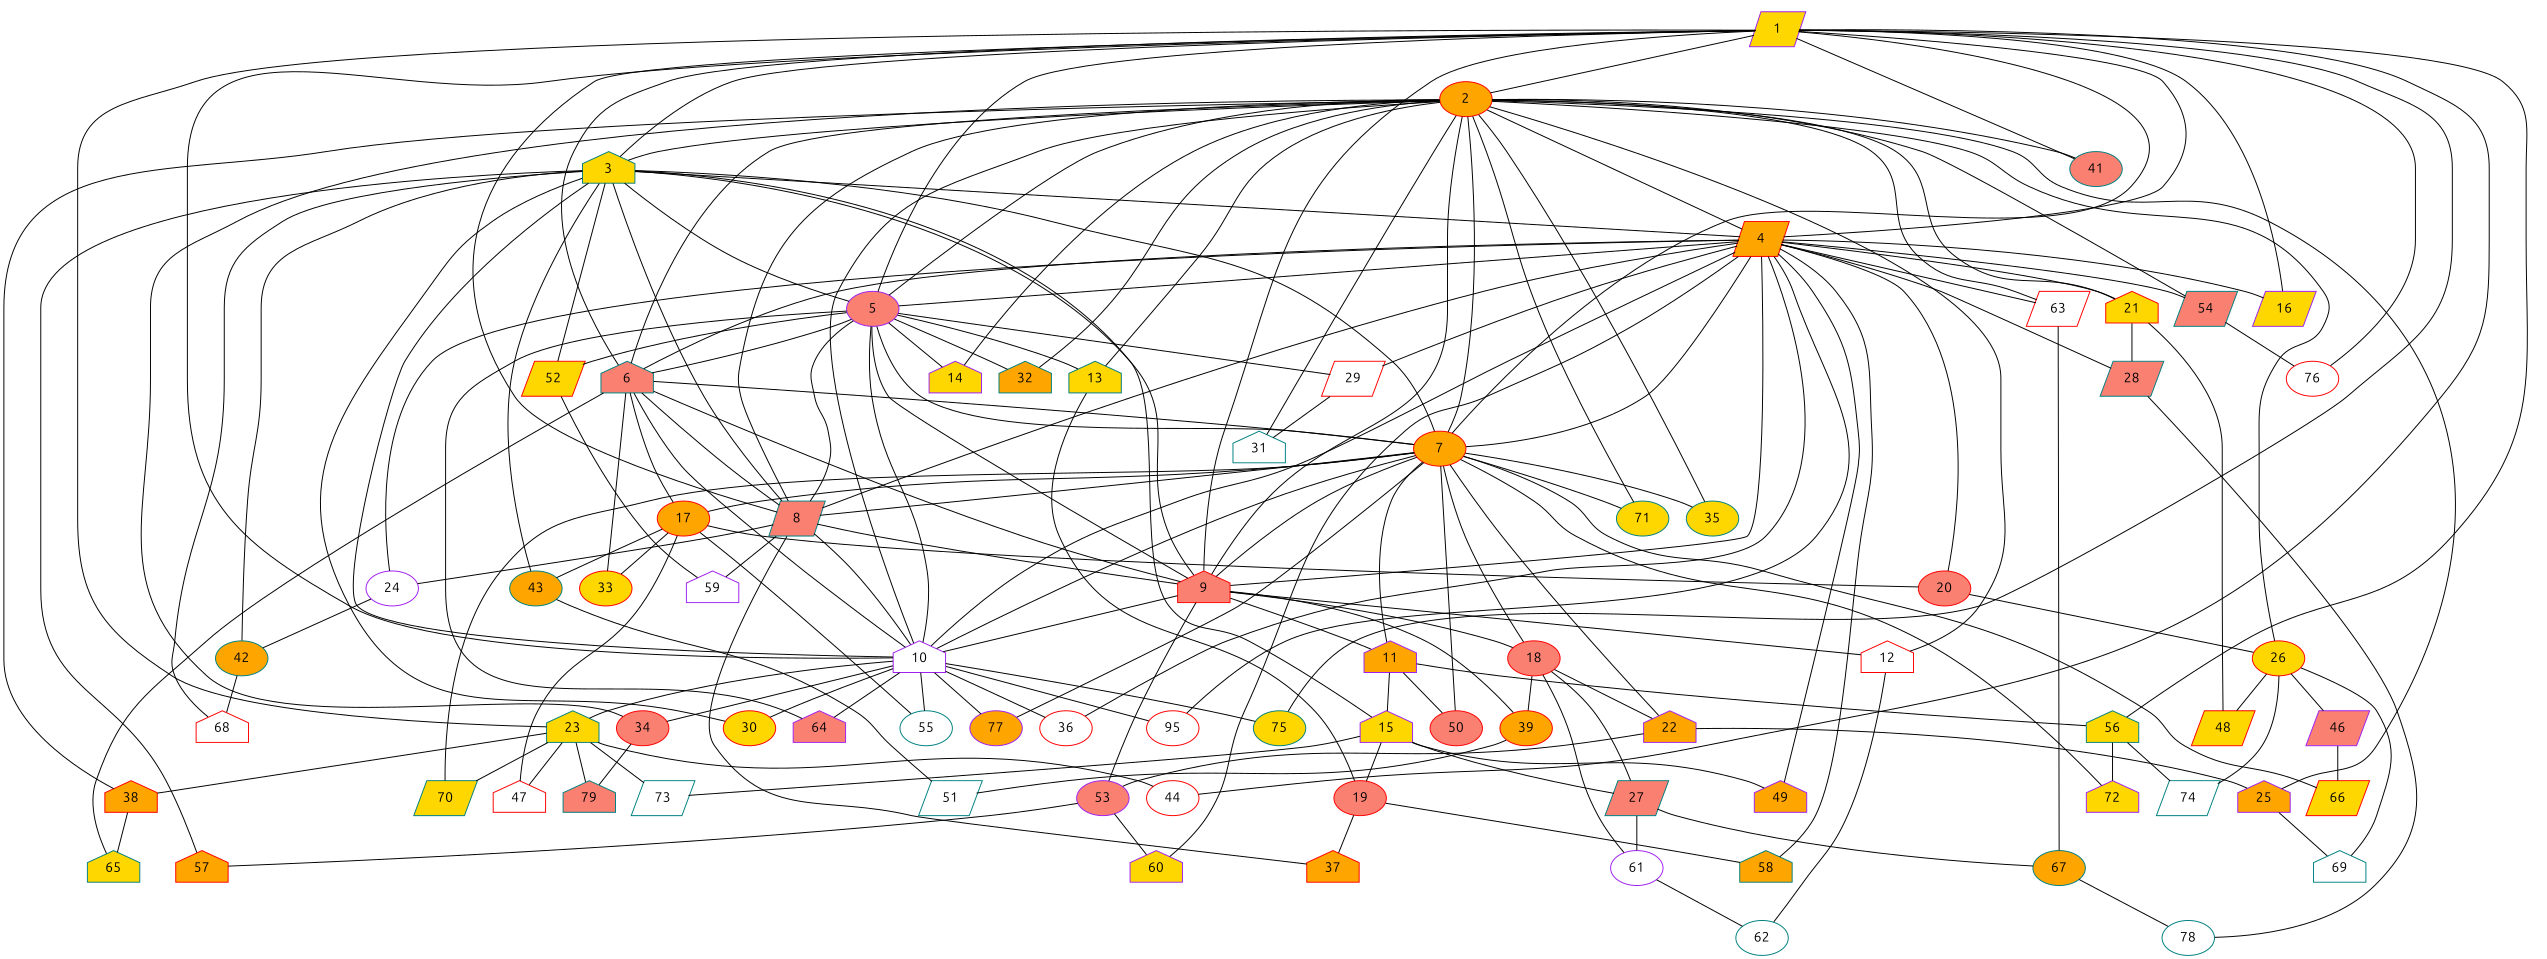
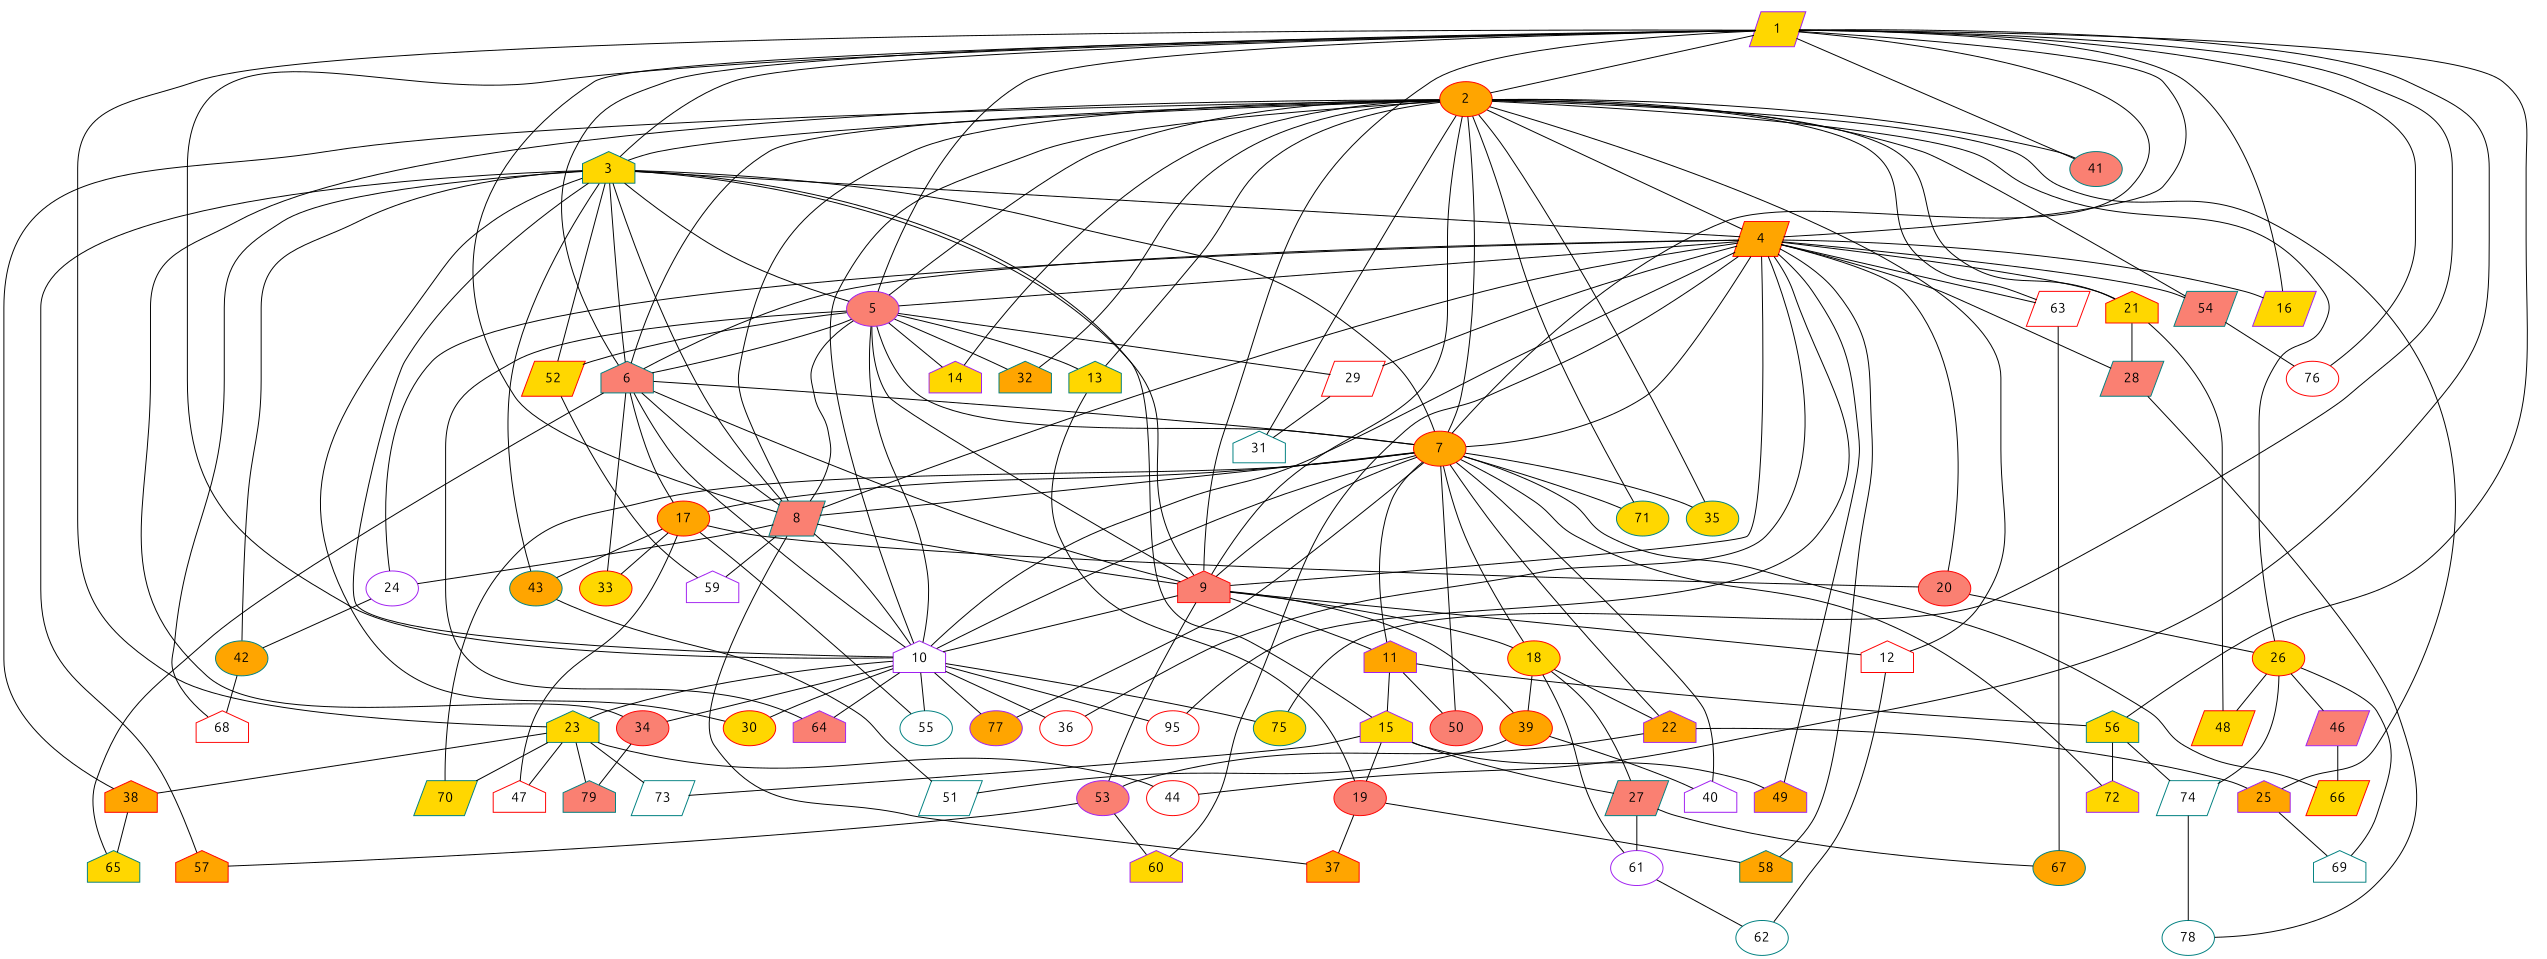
edge "3" -- "6": added
node "18": fillcolor salmon -> gold
node "40": added
edge "67" -- "78": now "74" -- "78"
